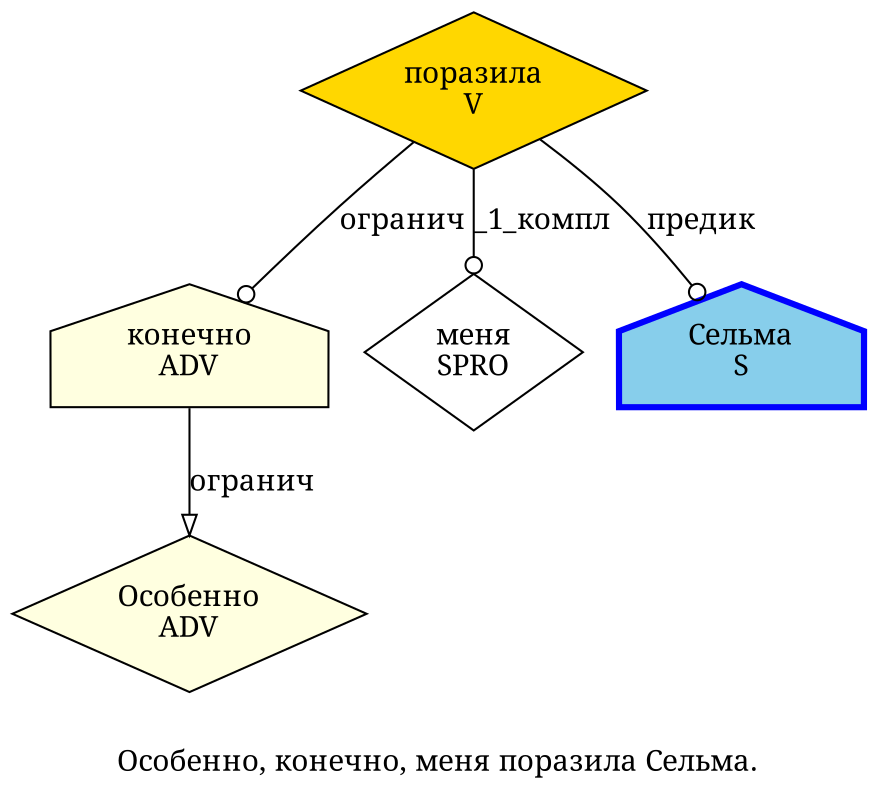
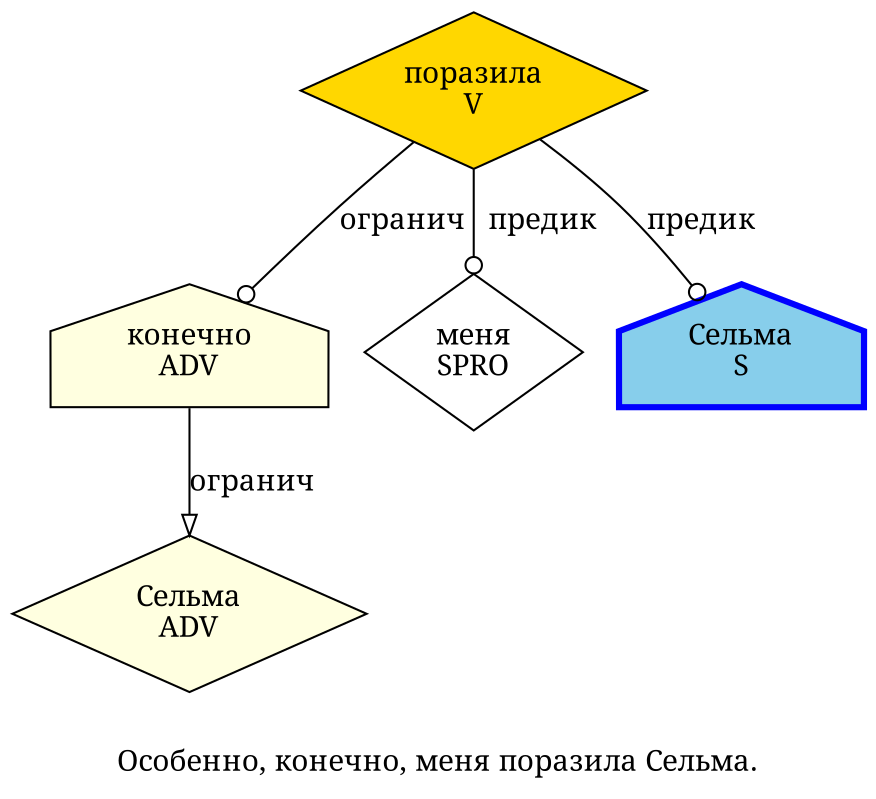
edge "поразила V" -> "меня SPRO": label "_1_компл" -> "предик"
node "Особенно ADV": label "Особенно ADV" -> "Сельма ADV"
